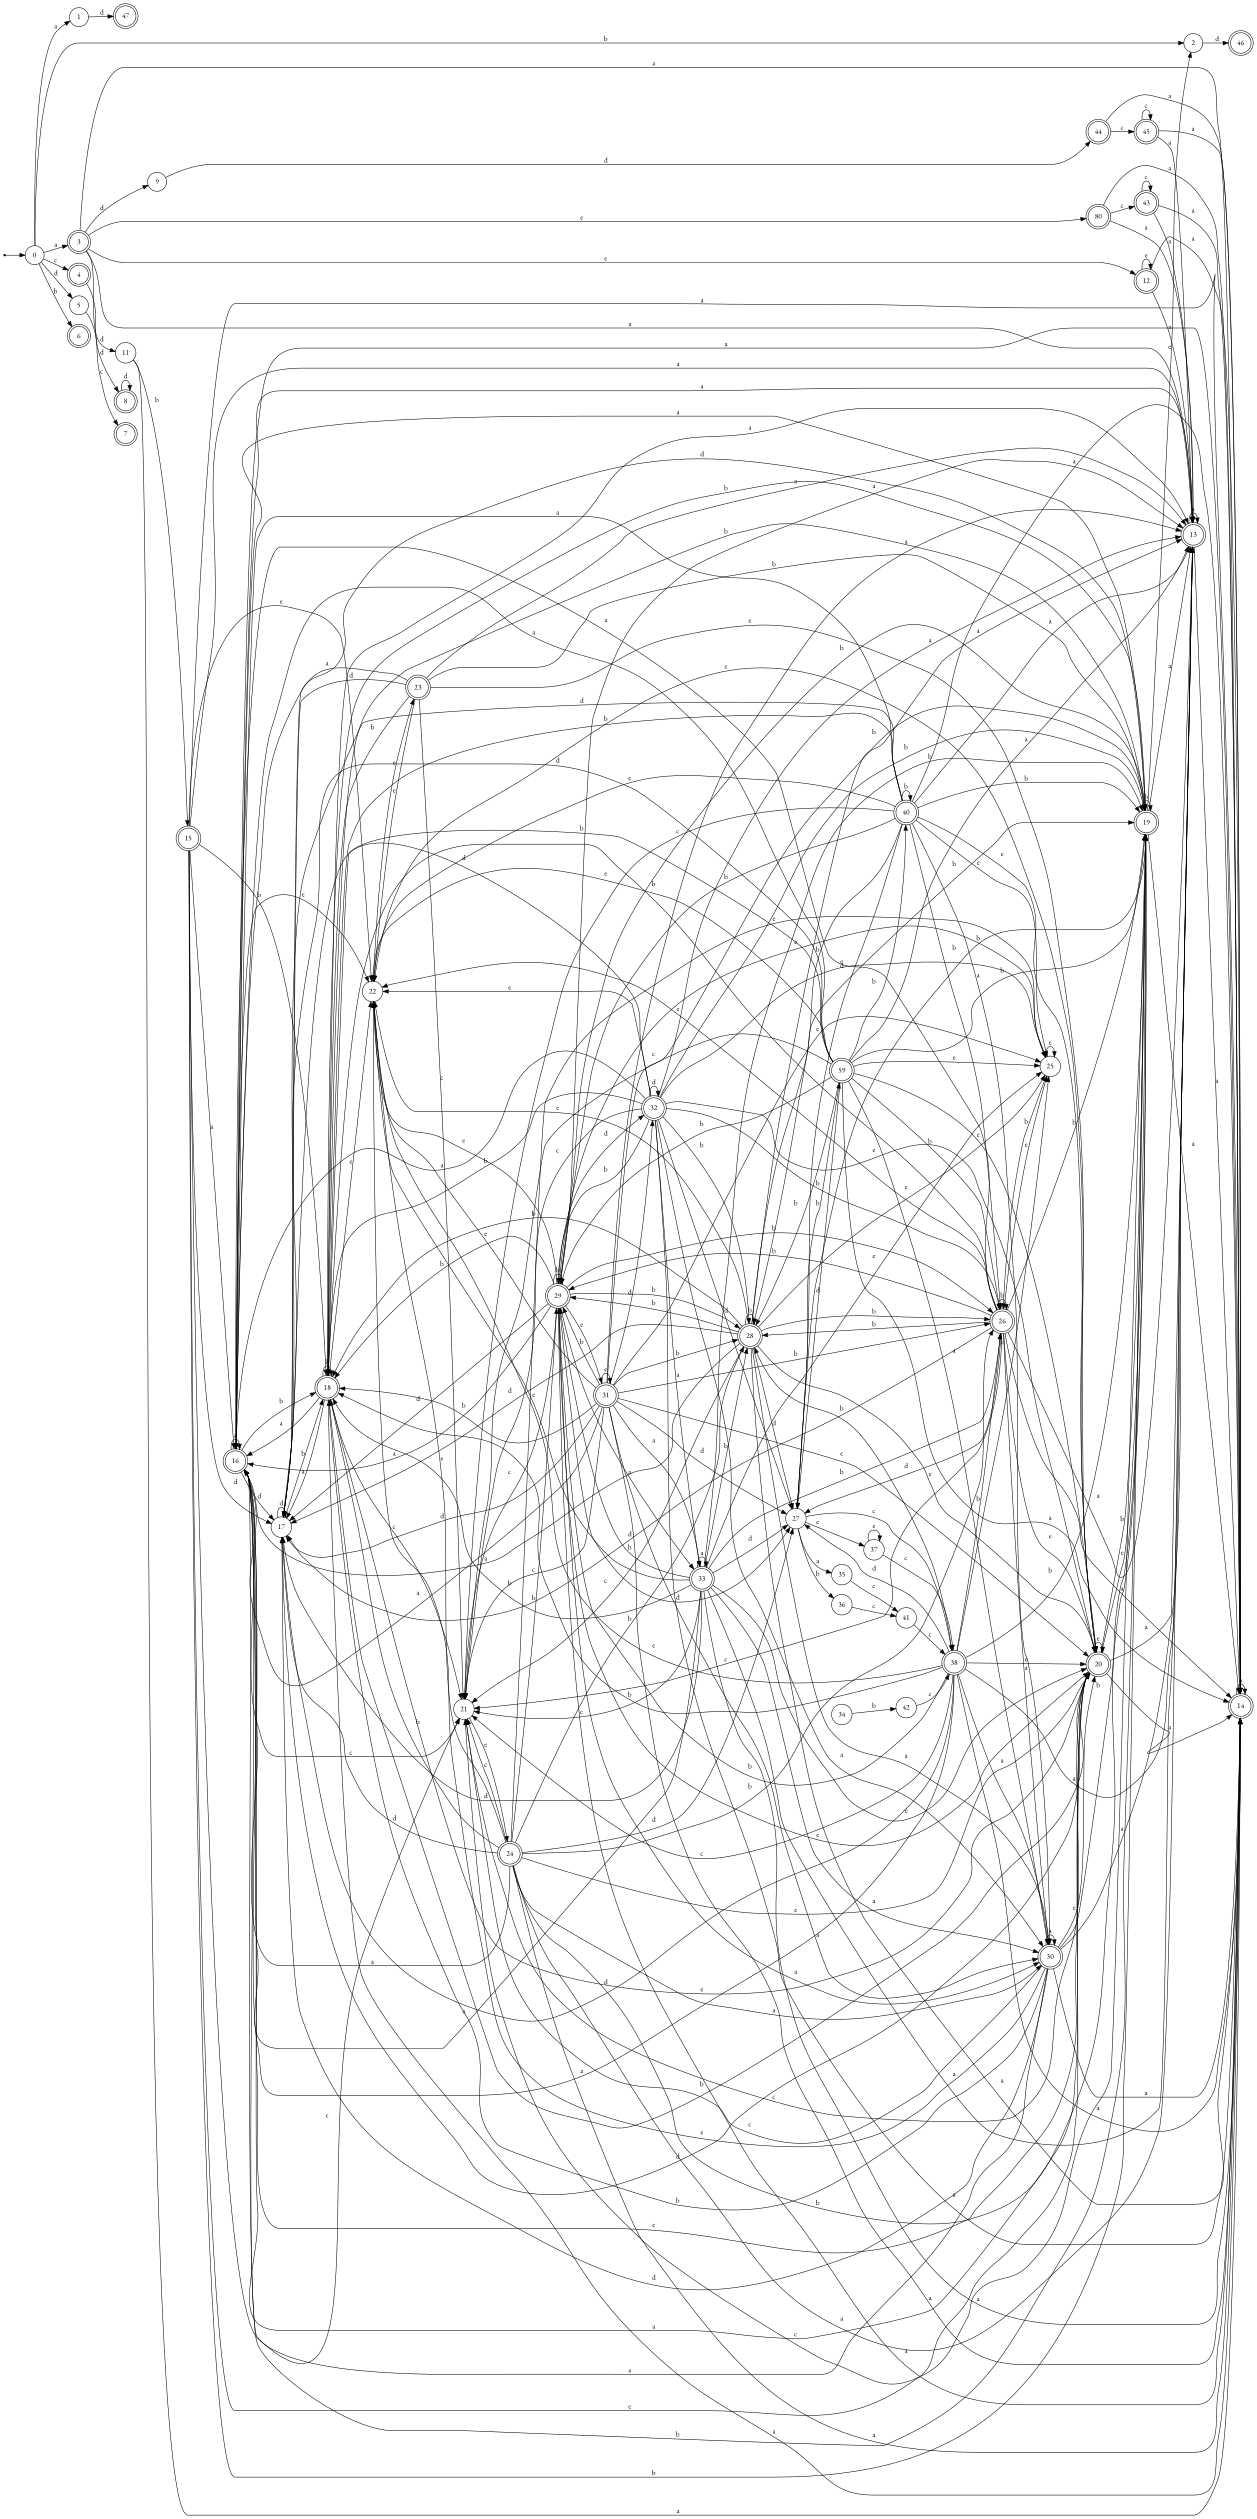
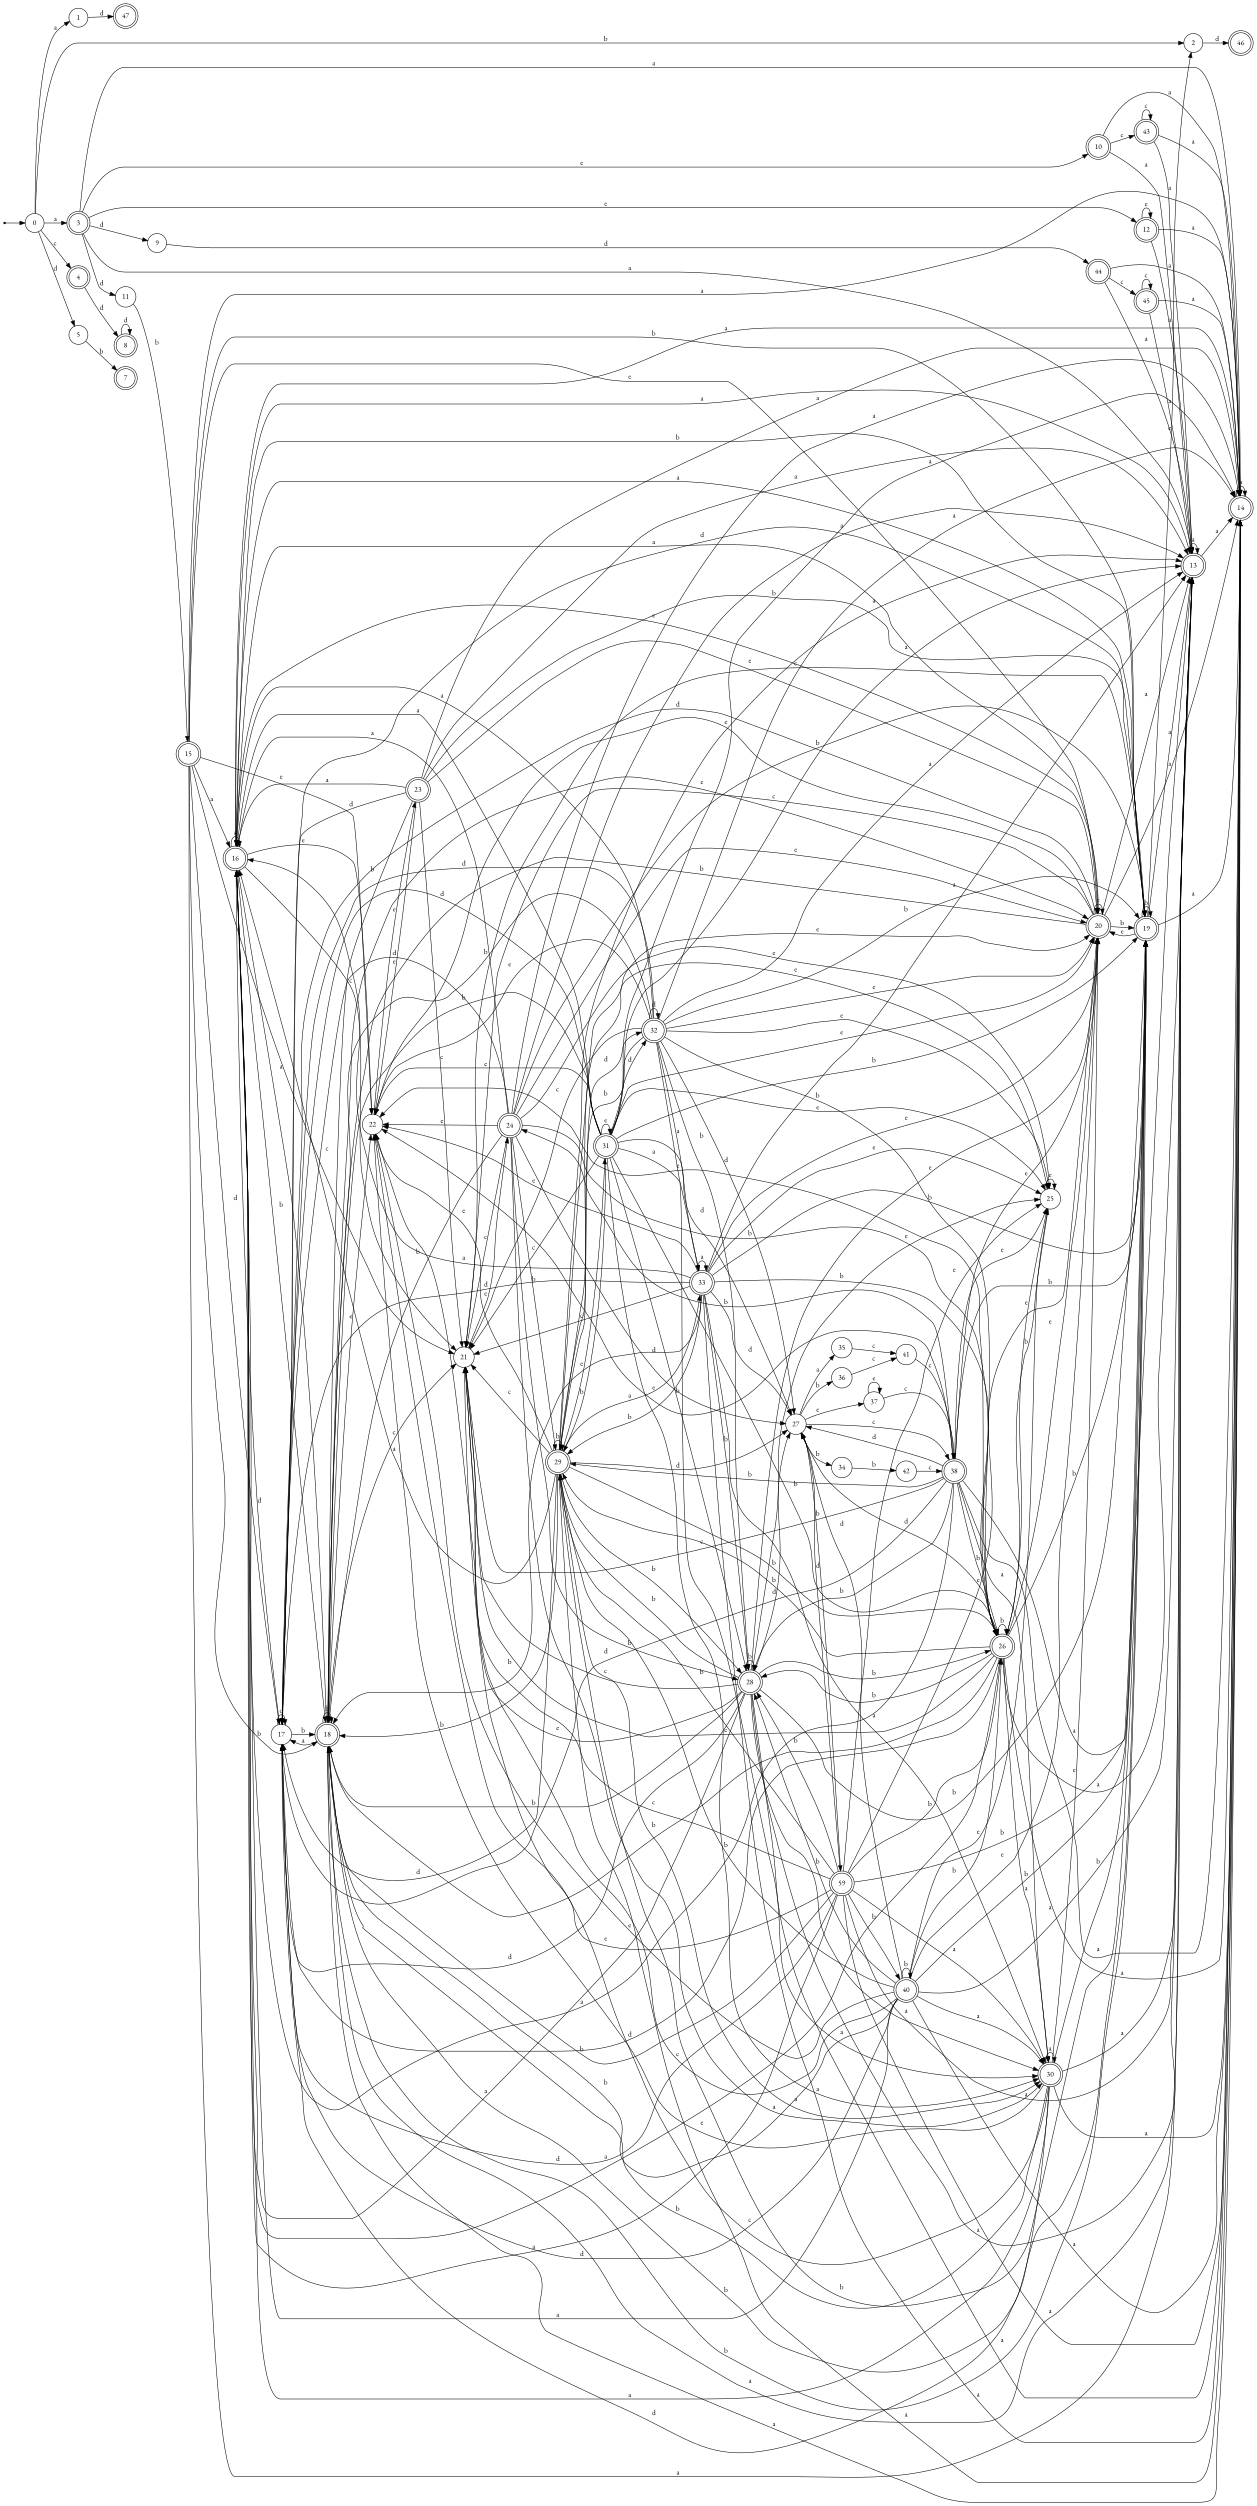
node "80": label "80" -> "10"
node "6": removed
edge "5" -> "7": label "c" -> "b"
edge "44" -> "13": added, label "a"
edge "27" -> "19": now "27" -> "34"
edge "38" -> "18": now "38" -> "24"
edge "11" -> "14": now "23" -> "14"
